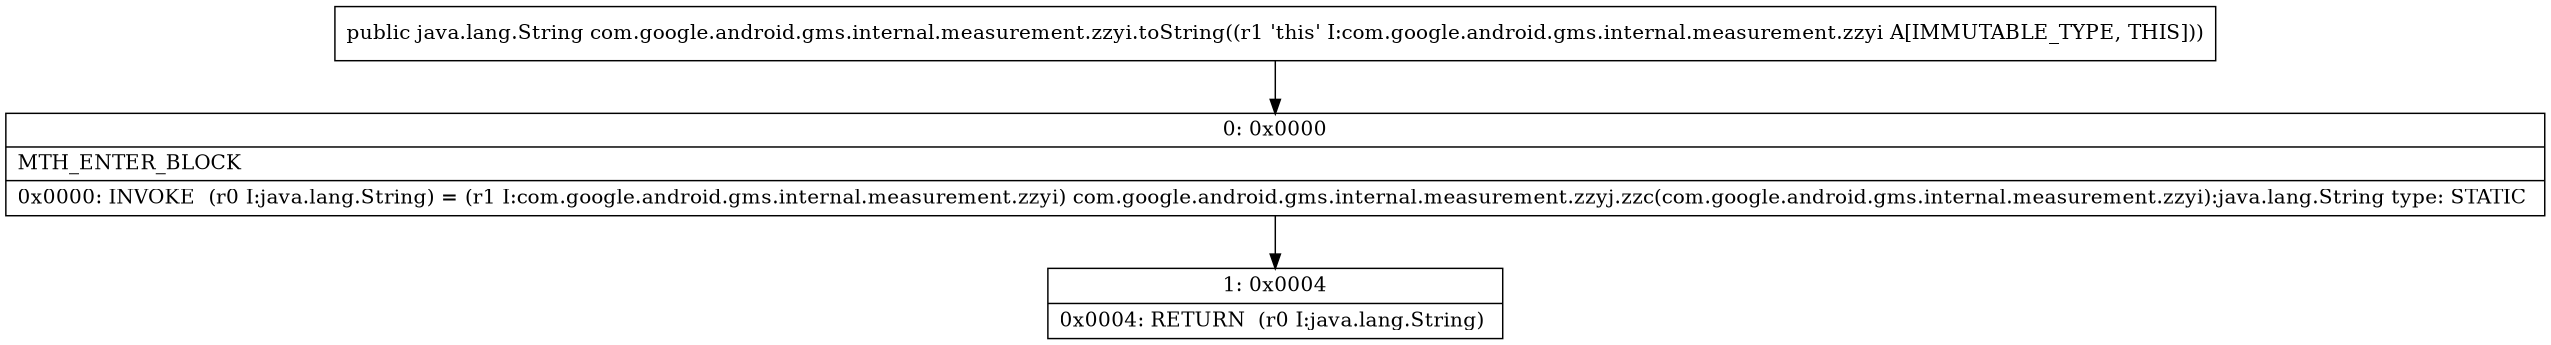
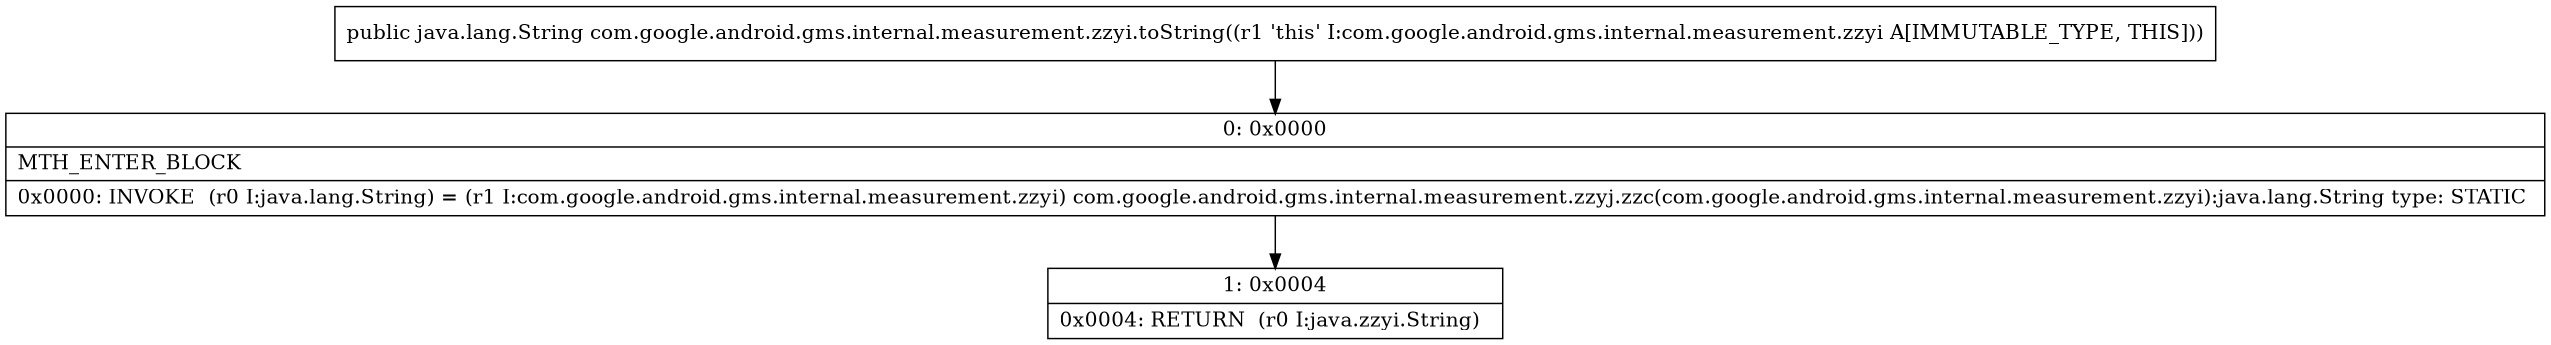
node "1: 0x0004": text "0x0004: RETURN  (r0 I:java.lang.String)" -> "0x0004: RETURN  (r0 I:java.zzyi.String)"
